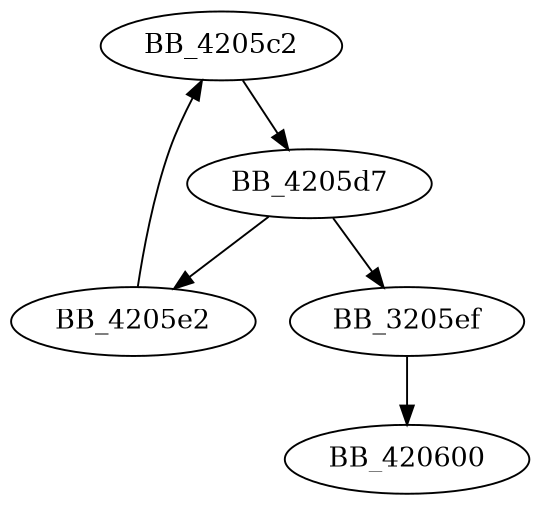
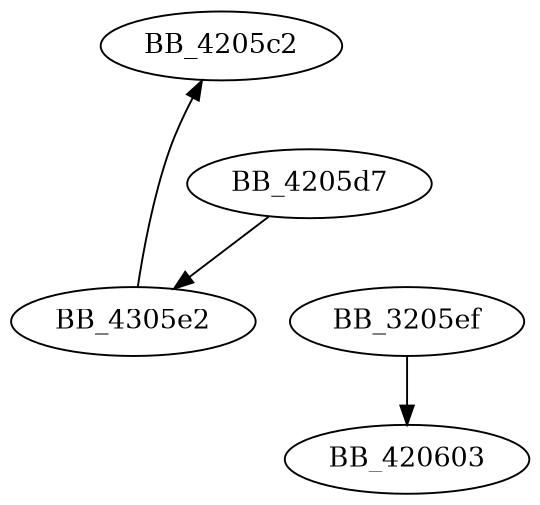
edge "BB_4205c2" -> "BB_4205d7": removed
edge "BB_4205d7" -> "BB_3205ef": removed
node "BB_4205e2": label "BB_4205e2" -> "BB_4305e2"
node "BB_420600": label "BB_420600" -> "BB_420603"
